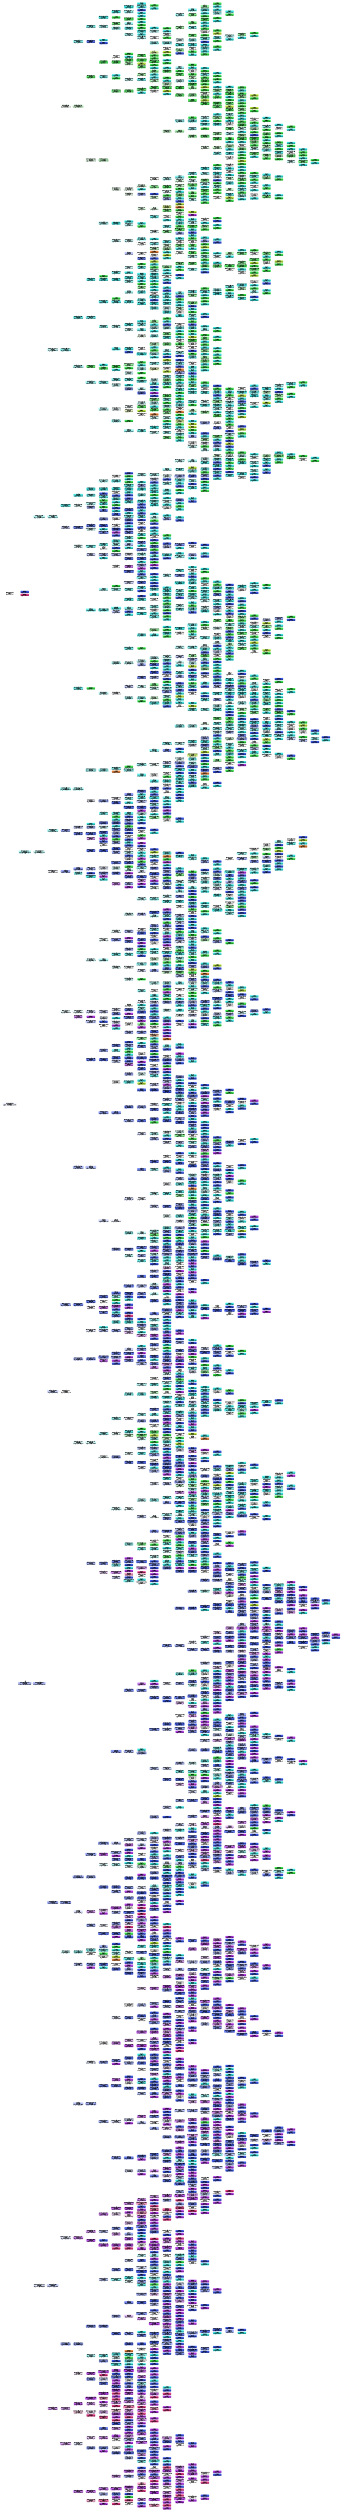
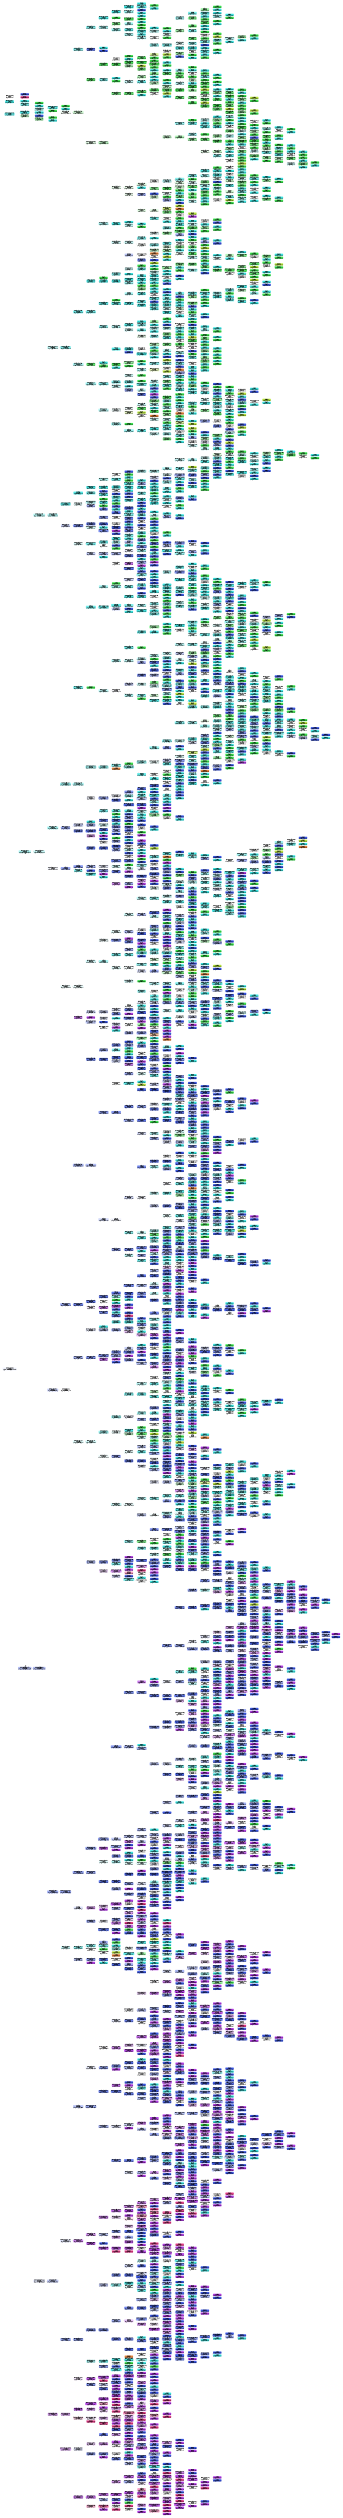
node "statistics.plan_to_watch ≤ 399.0": removed
